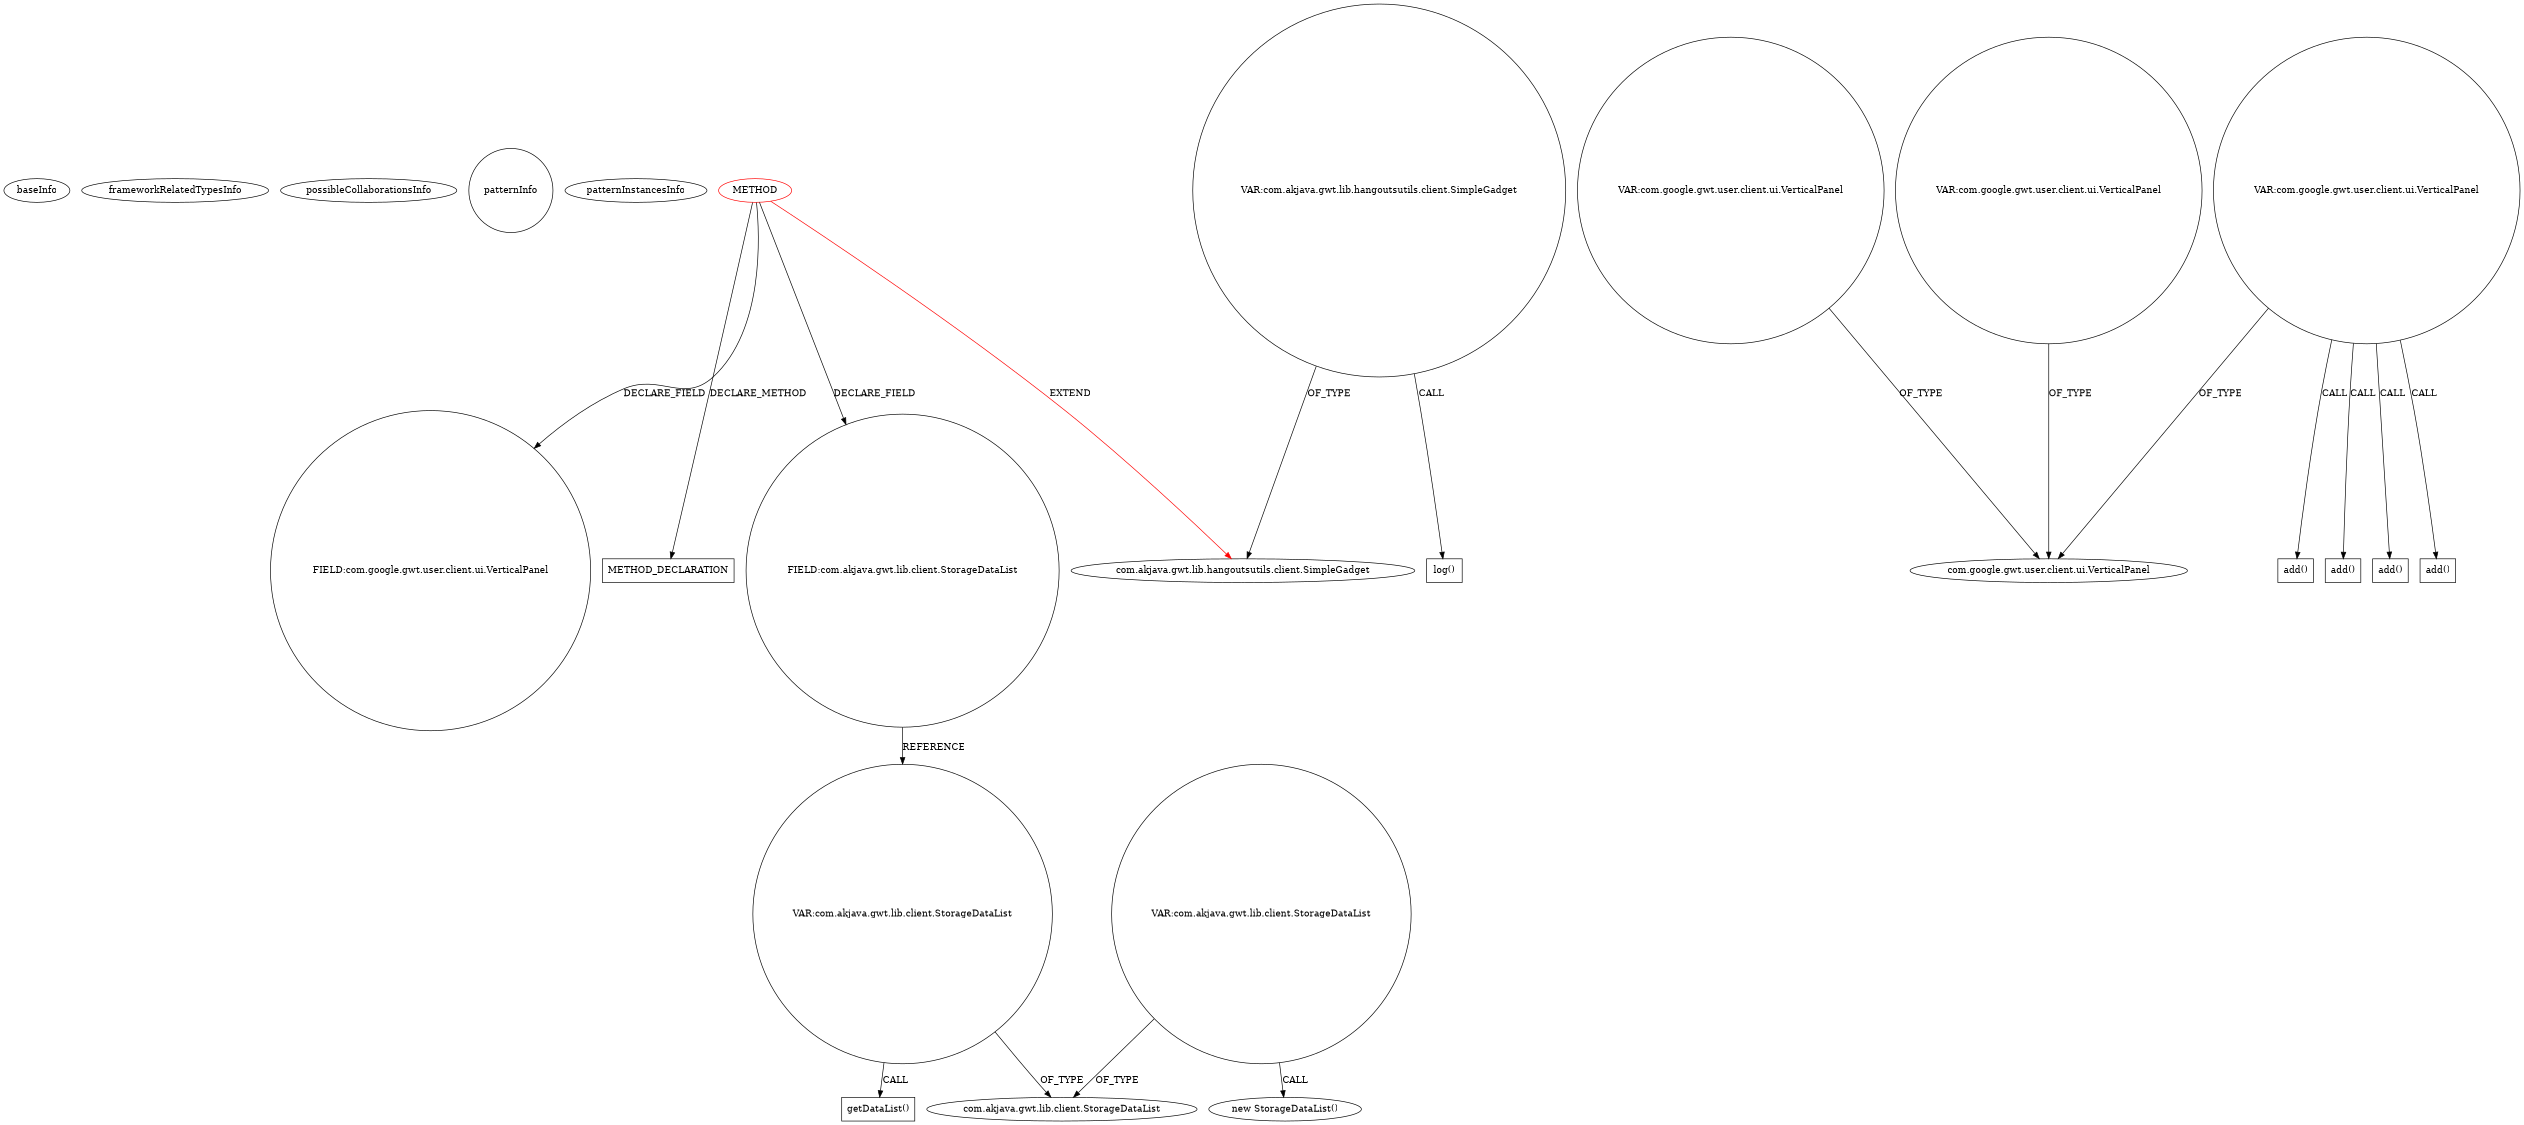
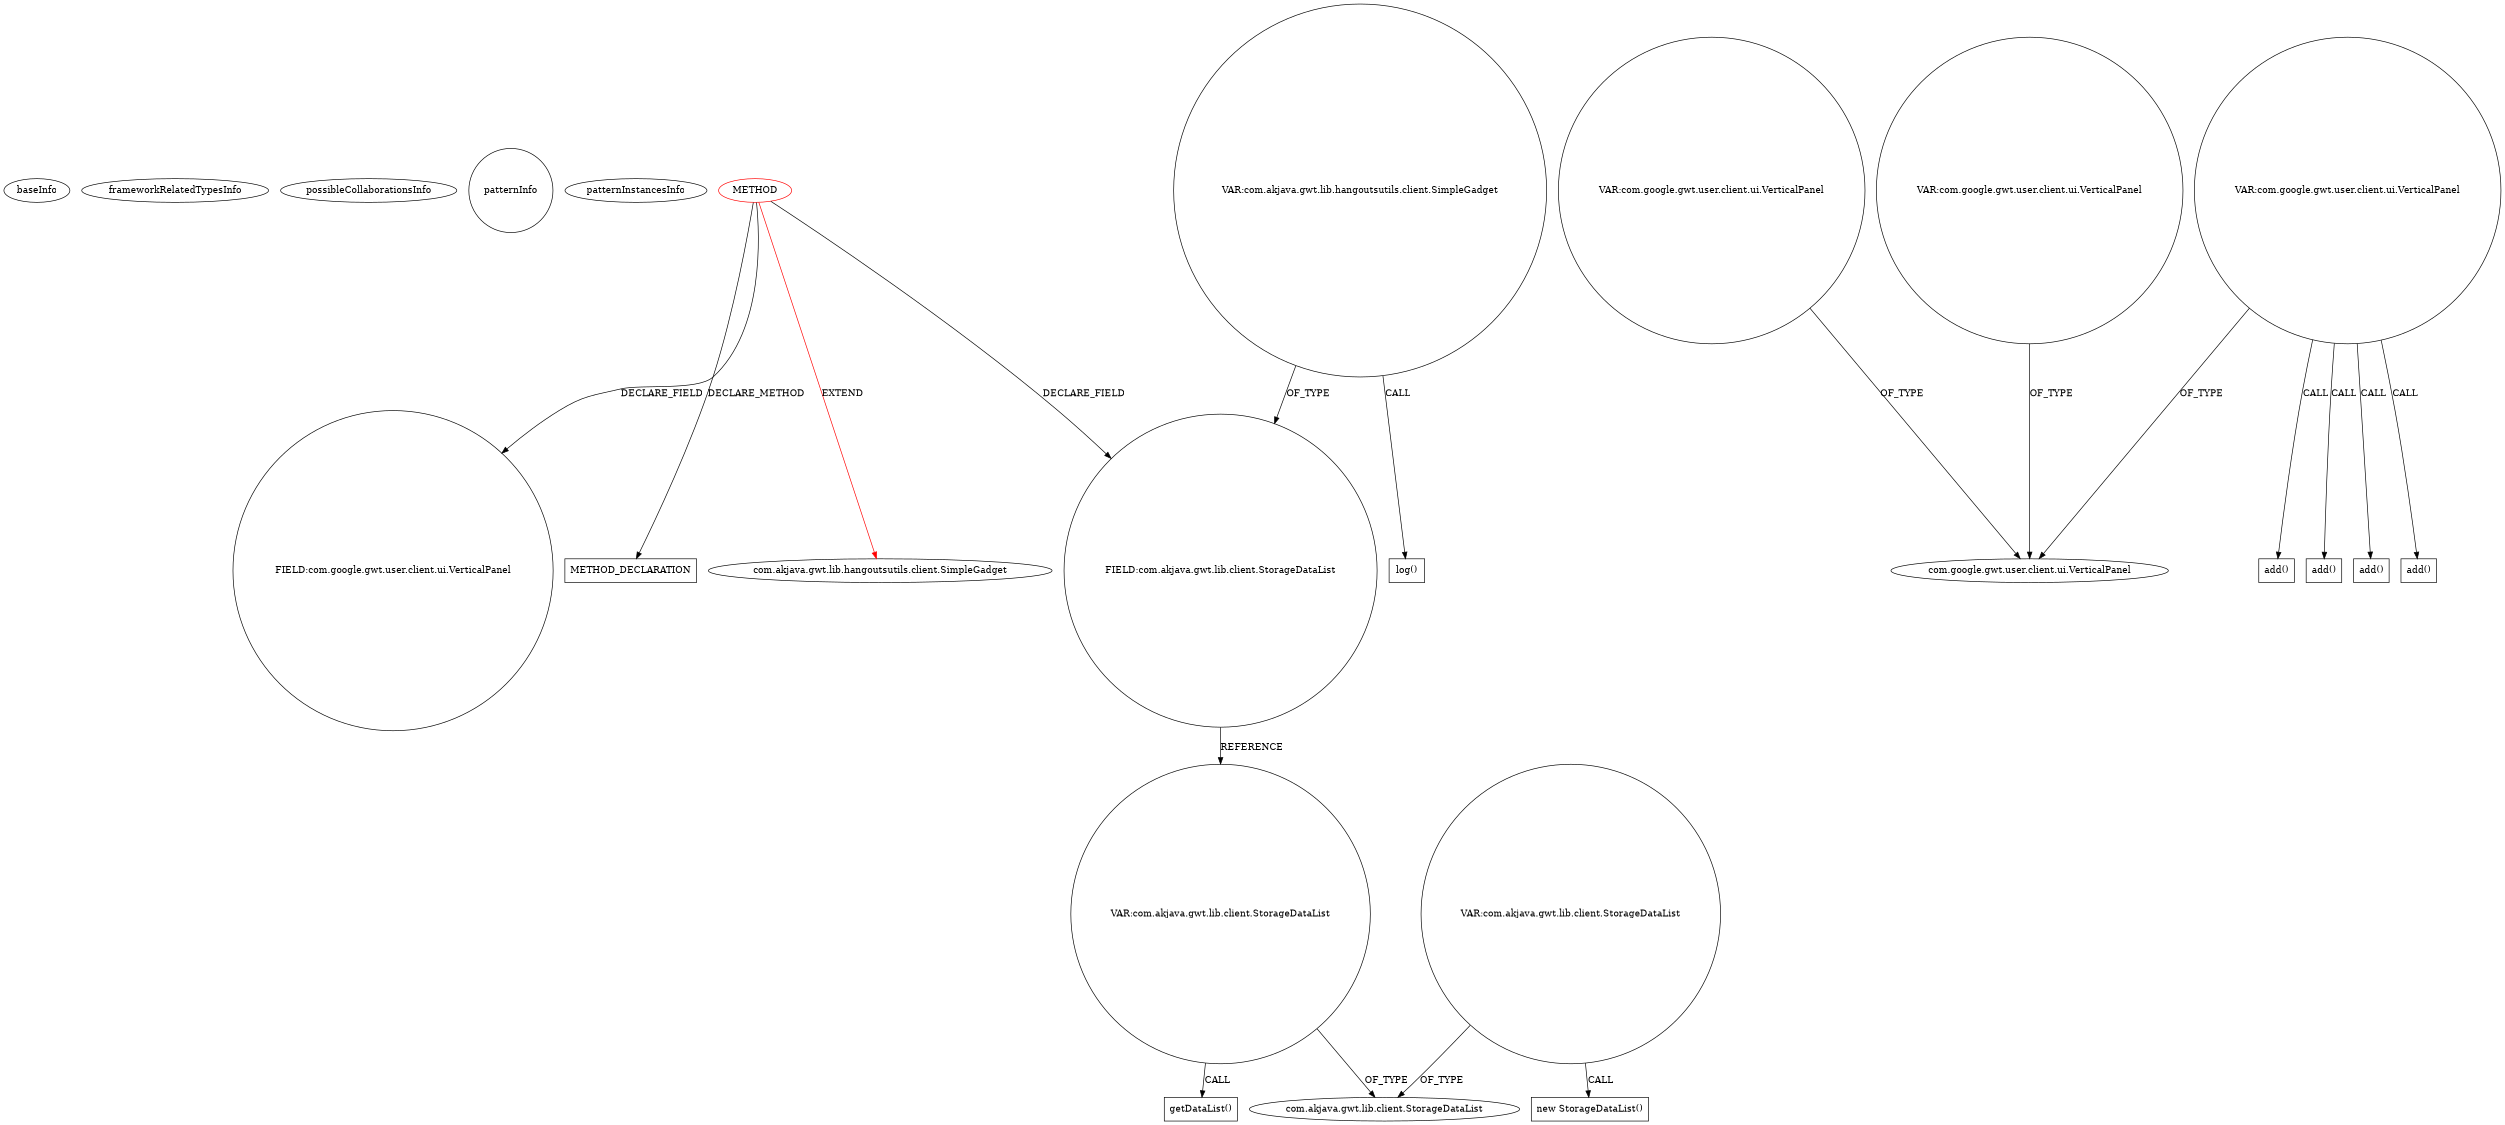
edge "VAR:com.akjava.gwt.lib.hangoutsutils.client.SimpleGadget" -> "com.akjava.gwt.lib.hangoutsutils.client.SimpleGadget": now "VAR:com.akjava.gwt.lib.hangoutsutils.client.SimpleGadget" -> "FIELD:com.akjava.gwt.lib.client.StorageDataList"
node "new StorageDataList()": shape ellipse -> box
